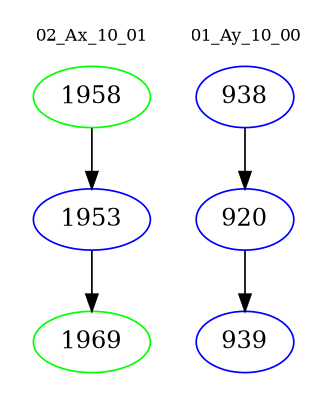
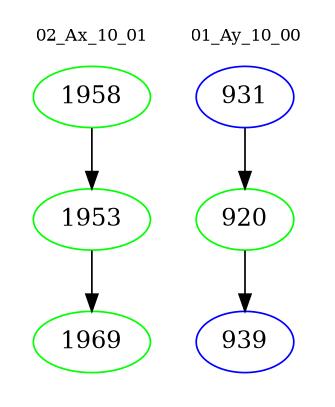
node "938": label "938" -> "931"
node "1953": color blue -> green
node "920": color blue -> green
